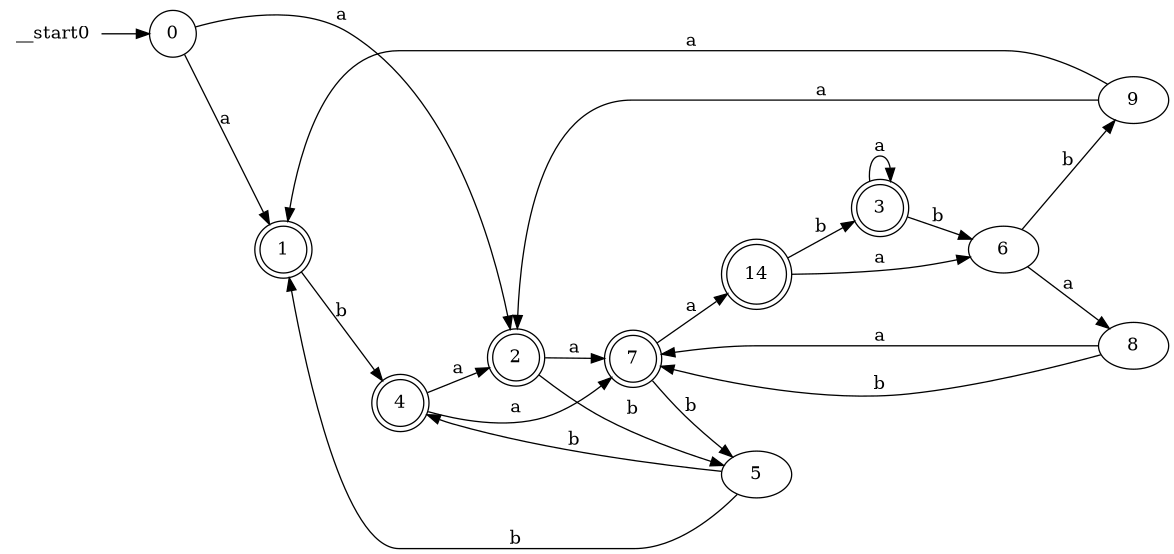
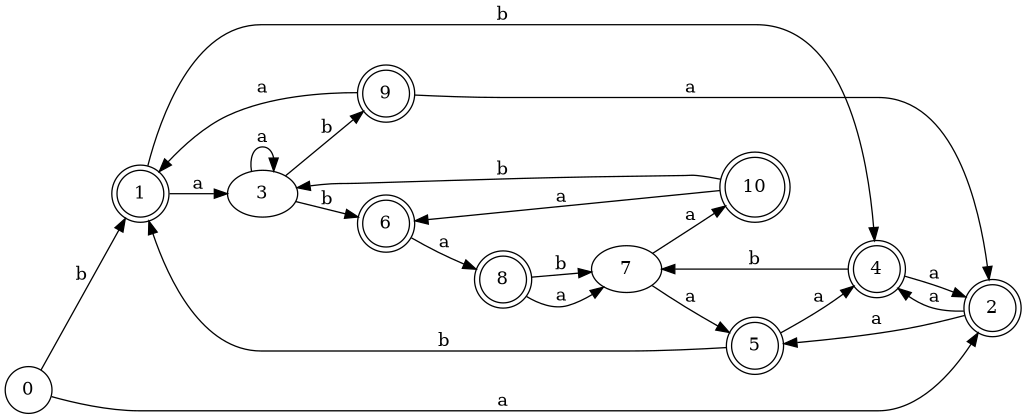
node "__start0": removed
node "9": shape ellipse -> doublecircle
edge "0" -> "1": label "a" -> "b"
edge "6" -> "9": now "3" -> "9"
edge "1" -> "3": added, label "a"
node "3": shape doublecircle -> ellipse
node "6": shape ellipse -> doublecircle
node "14": label "14" -> "10"
node "8": shape ellipse -> doublecircle
edge "2" -> "7": now "2" -> "4"
node "7": shape doublecircle -> ellipse
edge "7" -> "5": label "b" -> "a"
edge "4" -> "7": label "a" -> "b"
edge "2" -> "5": label "b" -> "a"
edge "5" -> "4": label "b" -> "a"
node "5": shape ellipse -> doublecircle
